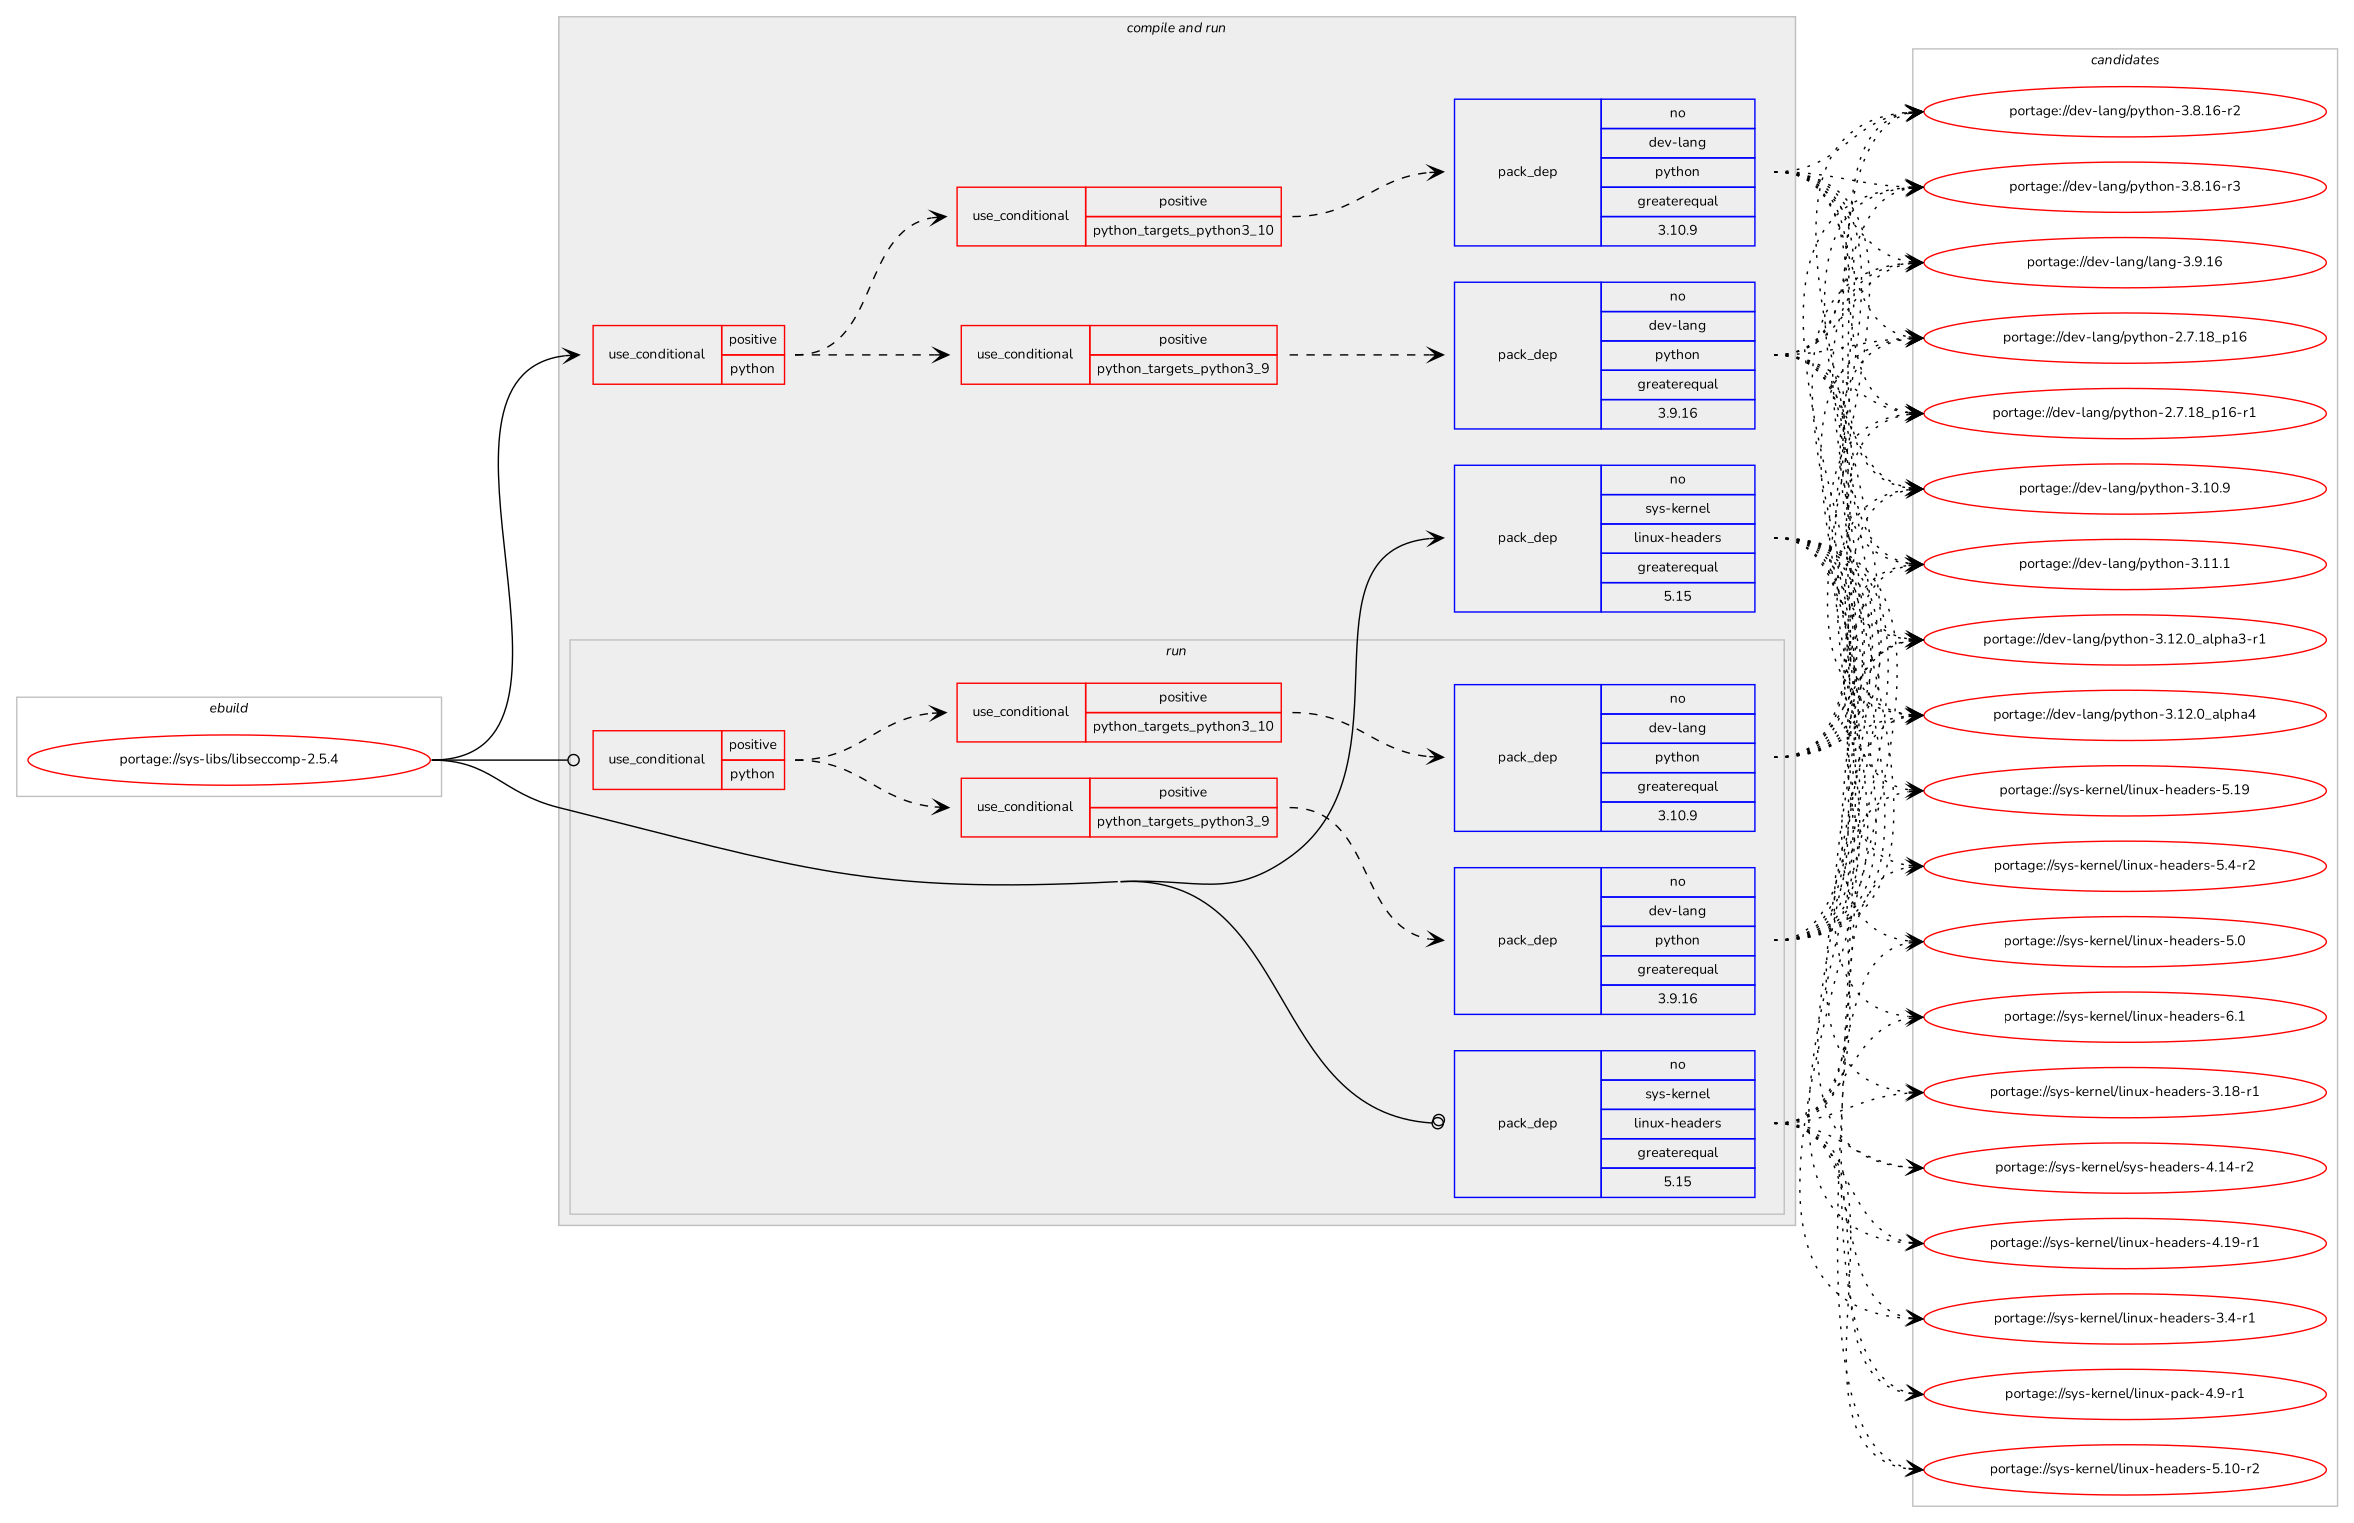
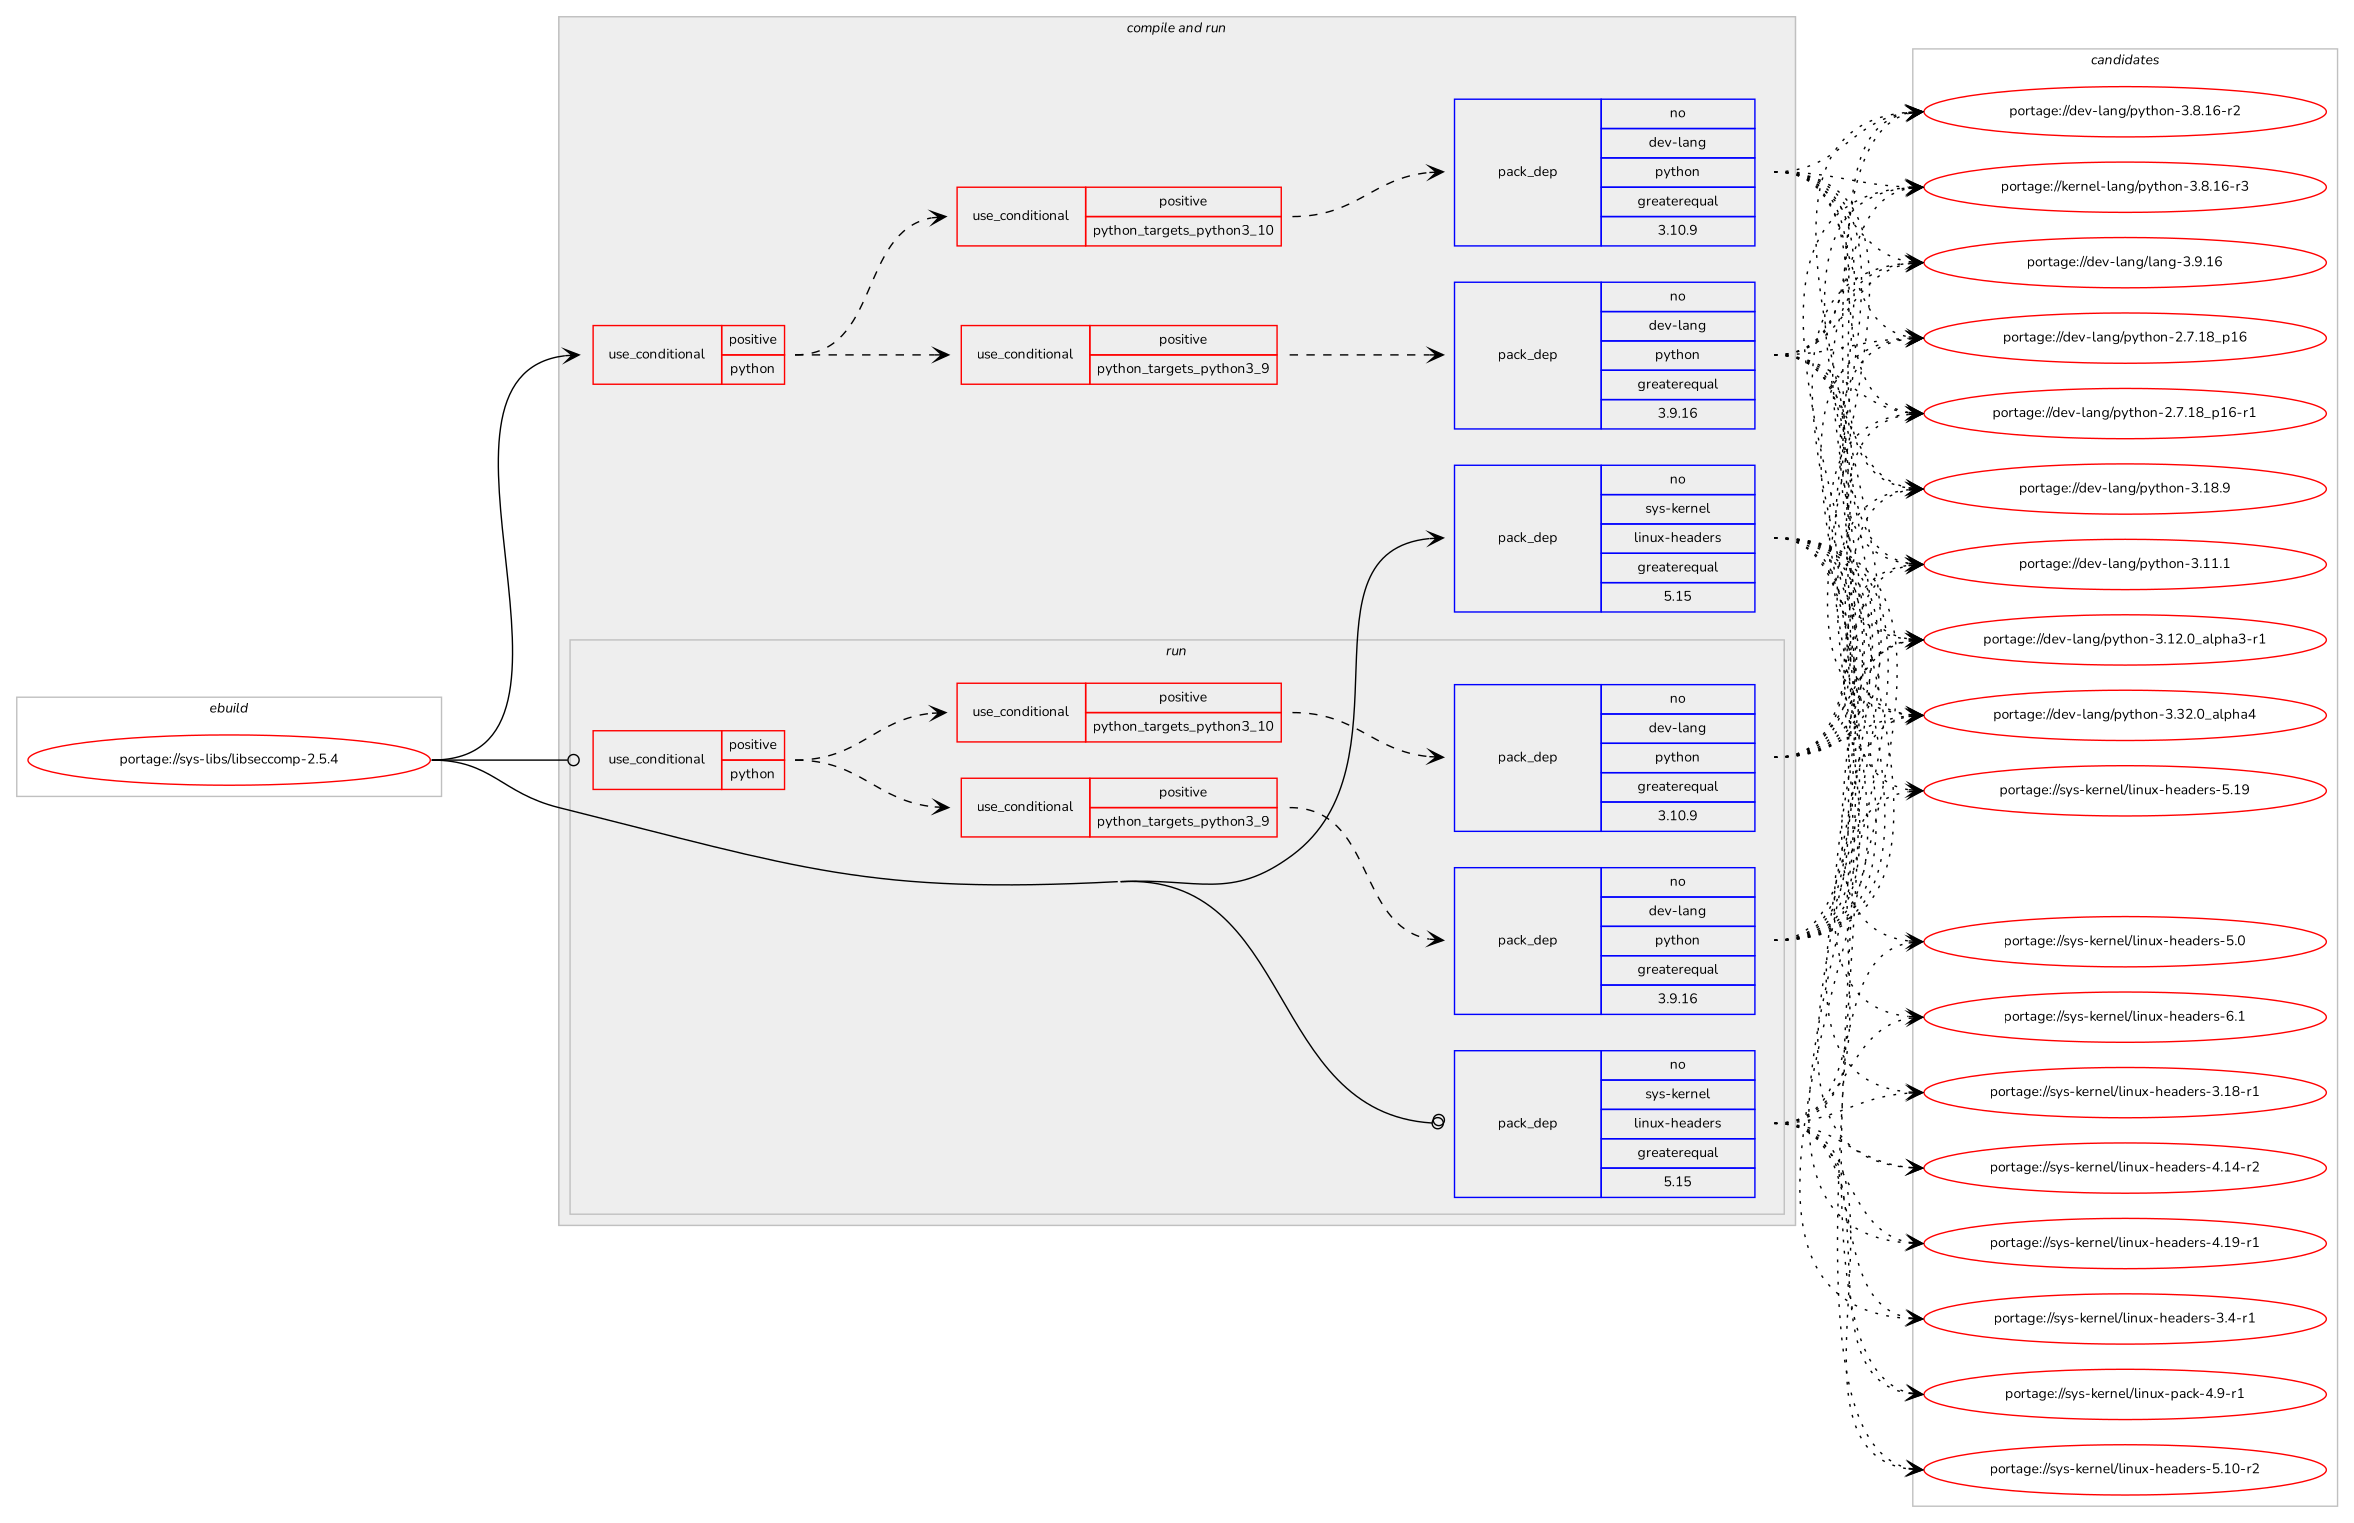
node "portage://dev-lang/python-3.8.16-r3": label "portage://dev-lang/python-3.8.16-r3" -> "portage://kernel-lang/python-3.8.16-r3"
node "portage://dev-lang/python-3.10.9": label "portage://dev-lang/python-3.10.9" -> "portage://dev-lang/python-3.18.9"
node "portage://dev-lang/python-3.12.0_alpha4": label "portage://dev-lang/python-3.12.0_alpha4" -> "portage://dev-lang/python-3.32.0_alpha4"
node "portage://sys-kernel/linux-headers-5.4-r2": removed
node "portage://sys-kernel/sys-headers-4.14-r2": label "portage://sys-kernel/sys-headers-4.14-r2" -> "portage://sys-kernel/linux-headers-4.14-r2"
